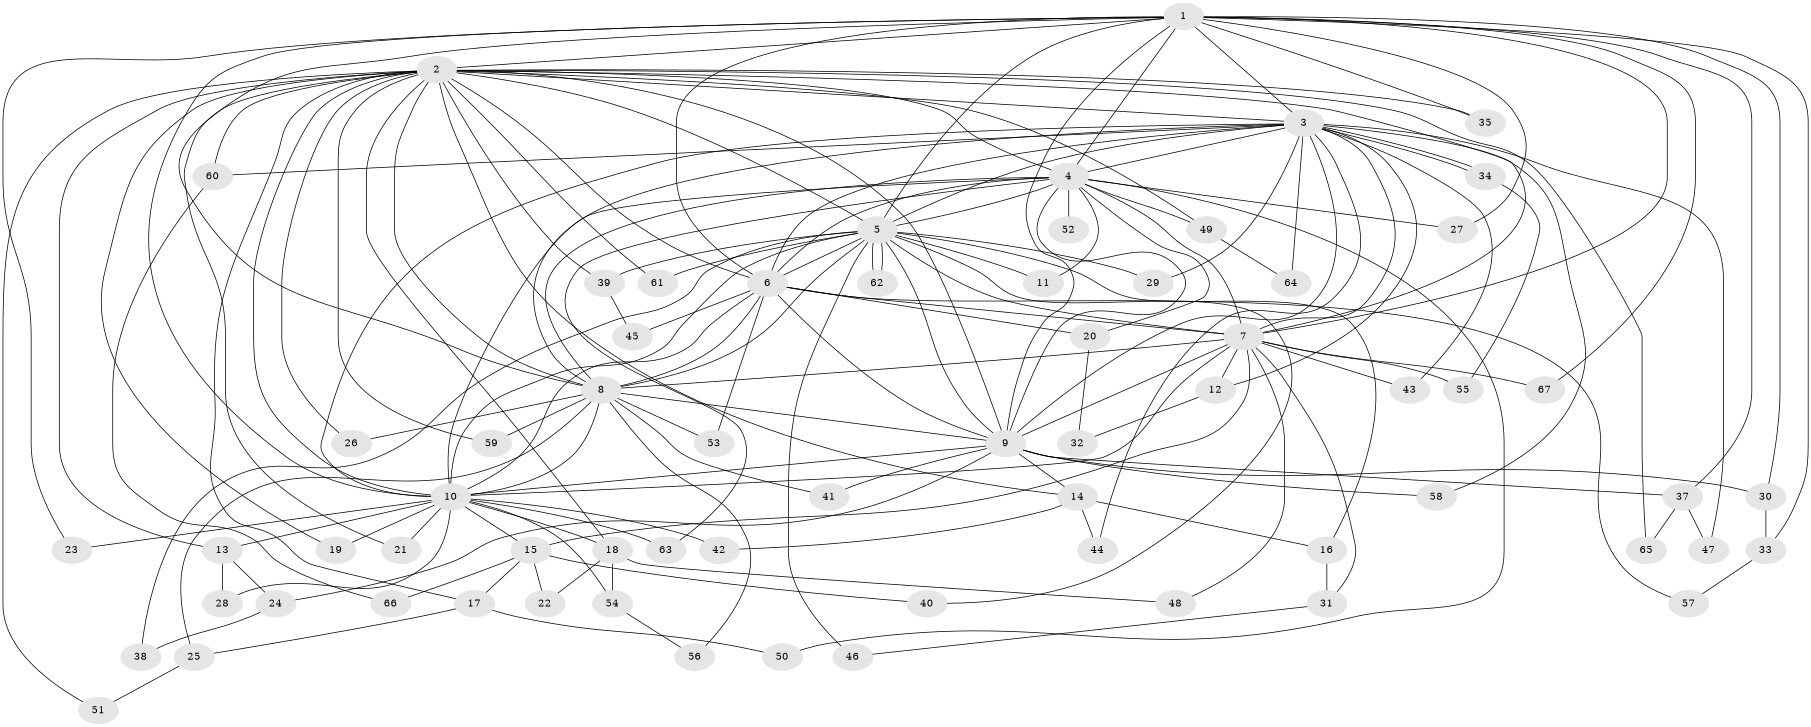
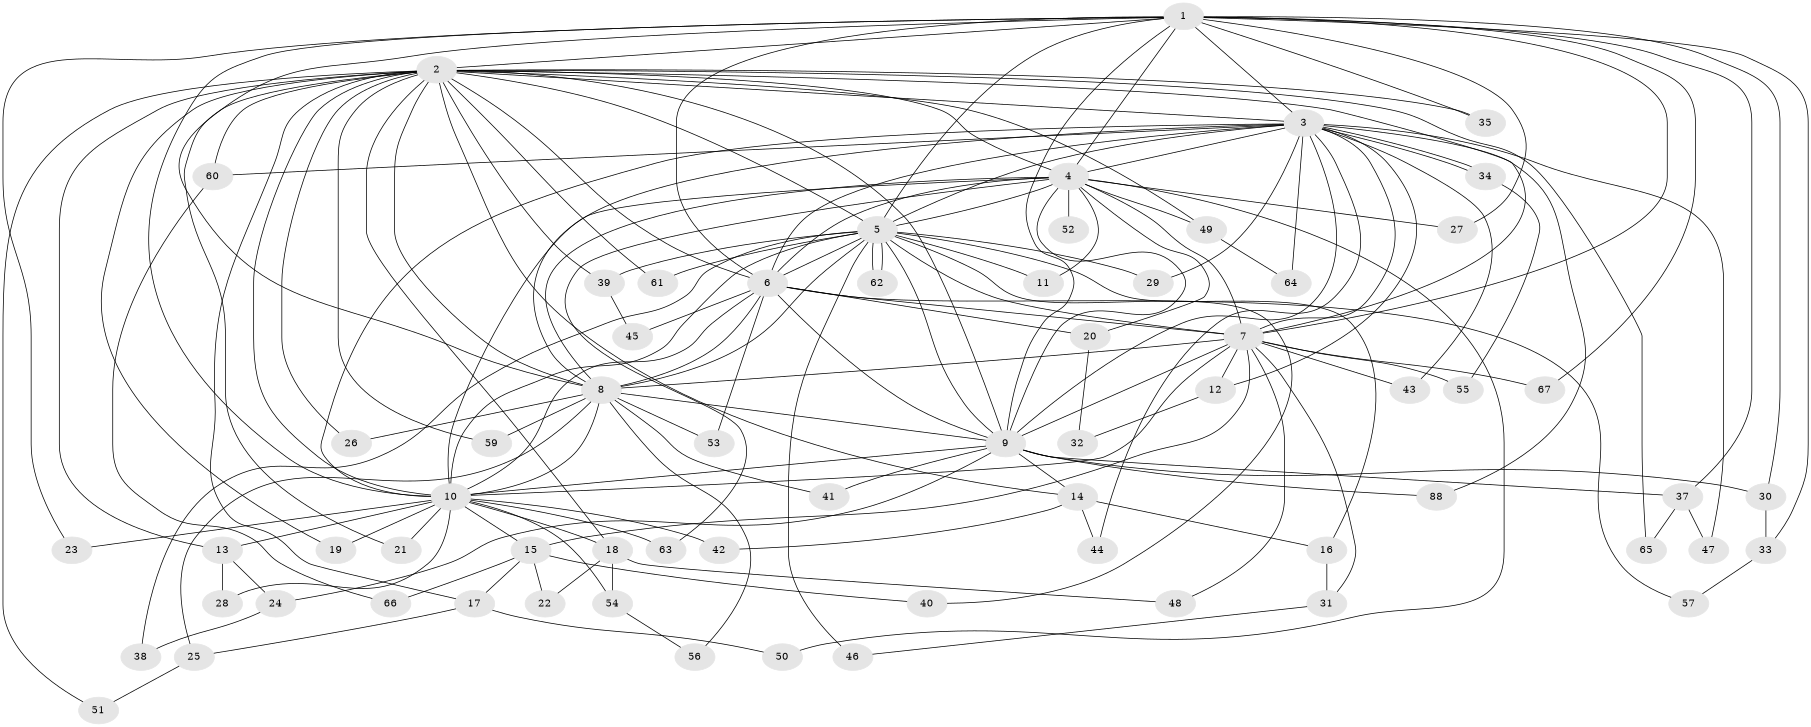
node "58": label "58" -> "88"
